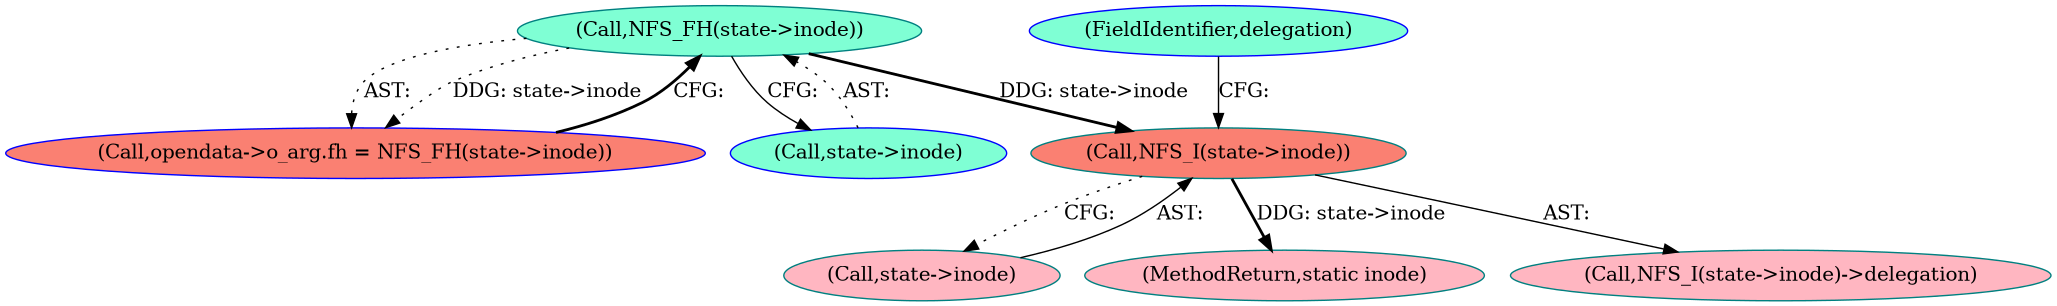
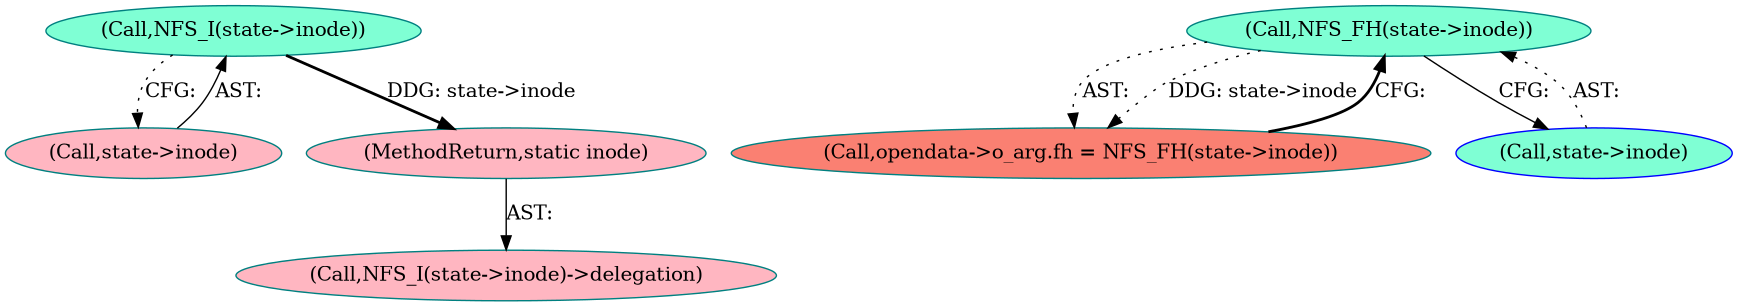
node "(FieldIdentifier,delegation)": removed
edge "(Call,NFS_FH(state->inode))" -> "(Call,NFS_I(state->inode))": removed, label "DDG: state->inode"
node "(Call,opendata->o_arg.fh = NFS_FH(state->inode))": color blue -> teal
node "(Call,NFS_I(state->inode))": fillcolor salmon -> aquamarine
edge "(Call,NFS_I(state->inode))" -> "(Call,NFS_I(state->inode)->delegation)": now "(MethodReturn,static inode)" -> "(Call,NFS_I(state->inode)->delegation)"
